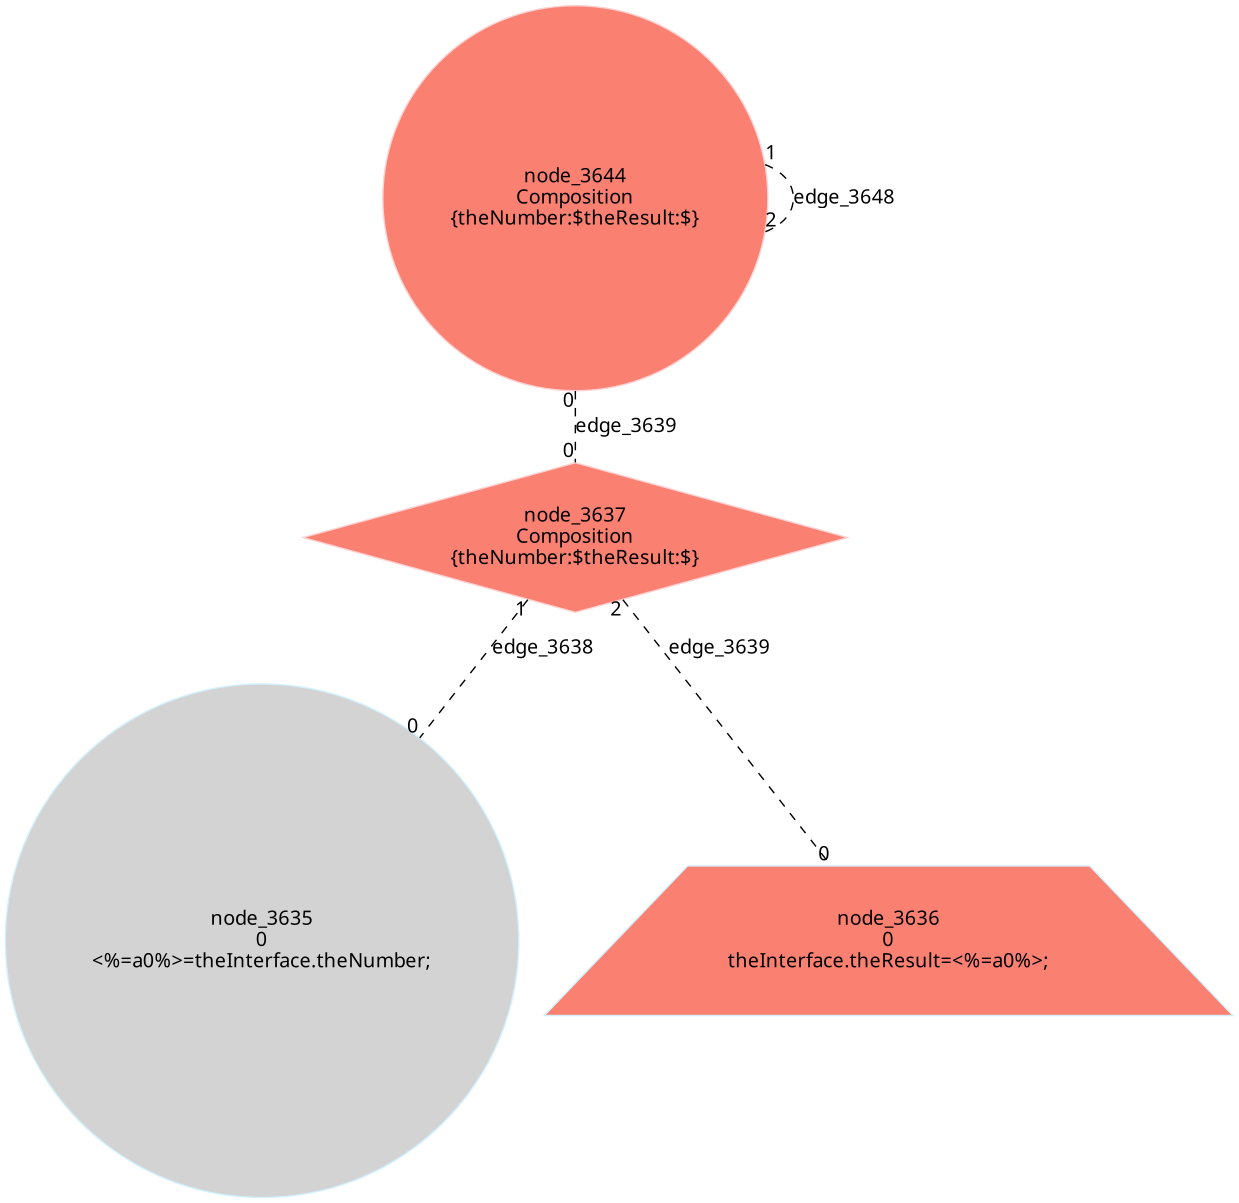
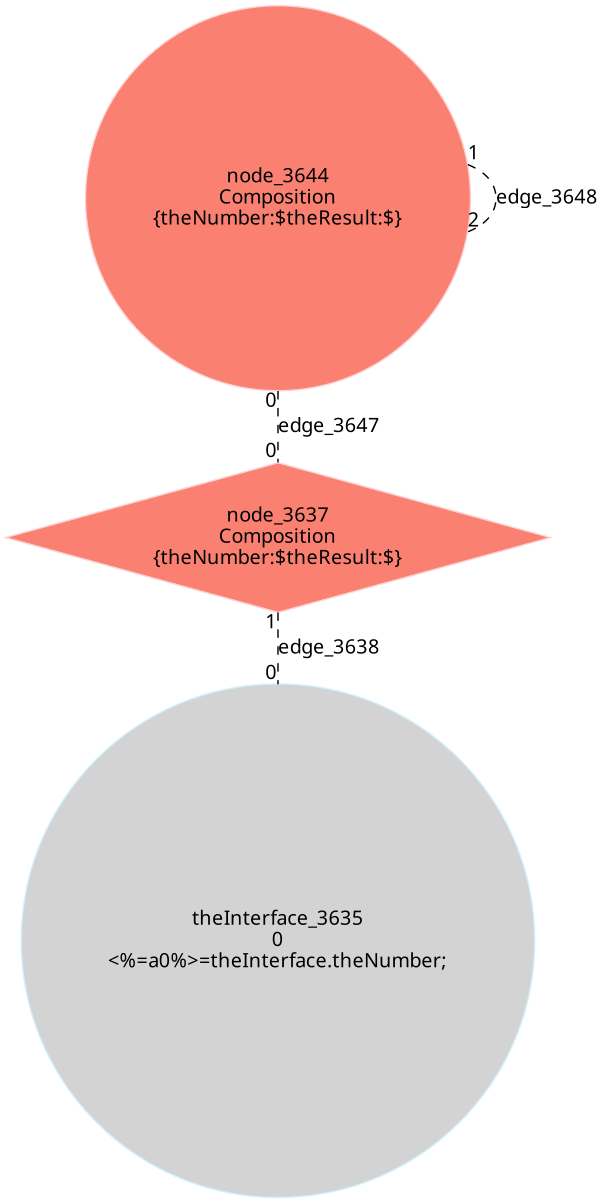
edge "node_3644 Composition {theNumber:$theResult:$}" -- "node_3637 Composition {theNumber:$theResult:$}": label "edge_3639" -> "edge_3647"
node "node_3635 0 <%=a0%>=theInterface.theNumber;": label "node_3635 0 <%=a0%>=theInterface.theNumber;" -> "theInterface_3635 0 <%=a0%>=theInterface.theNumber;"
node "node_3636 0 theInterface.theResult=<%=a0%>;": removed
